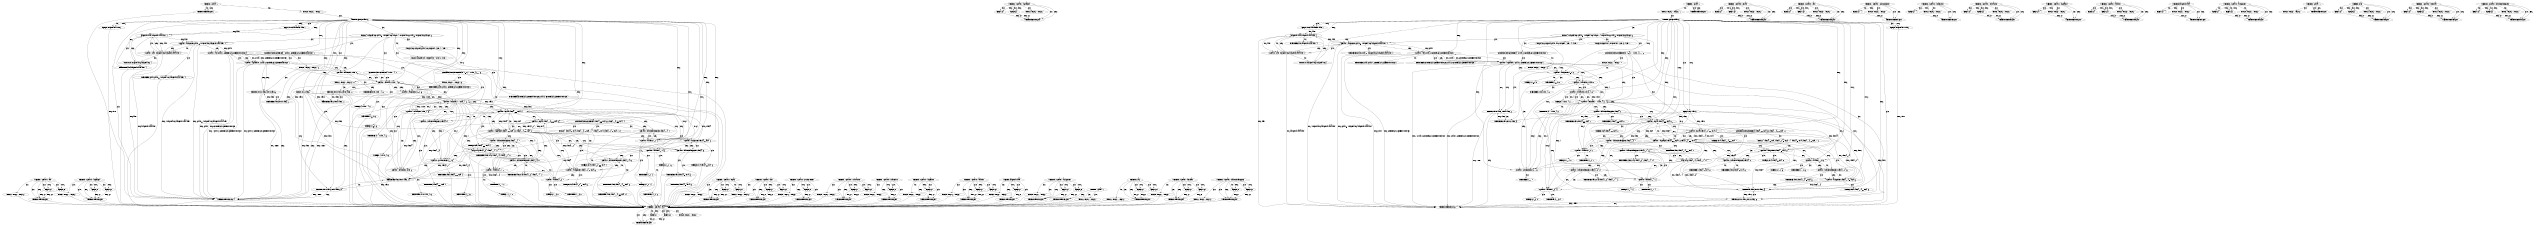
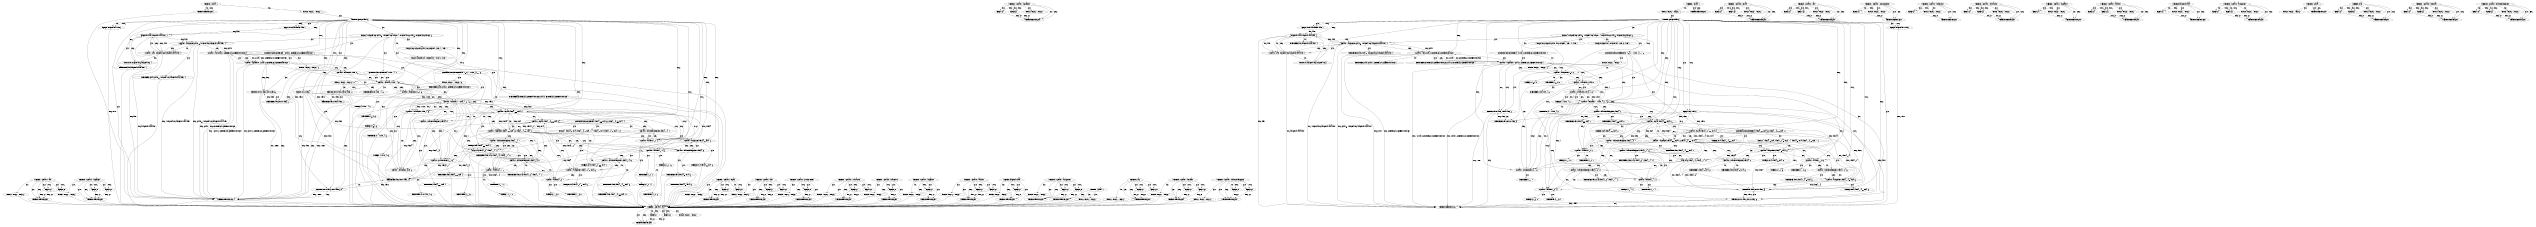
edge "(<operator>.lessThan,*rsize < 4)" -> "(LITERAL,4,*rsize < 4)": now "(<operator>.lessThan,*rsize < 4)" -> "(IDENTIFIER,rsize,*rsize < 4)"
